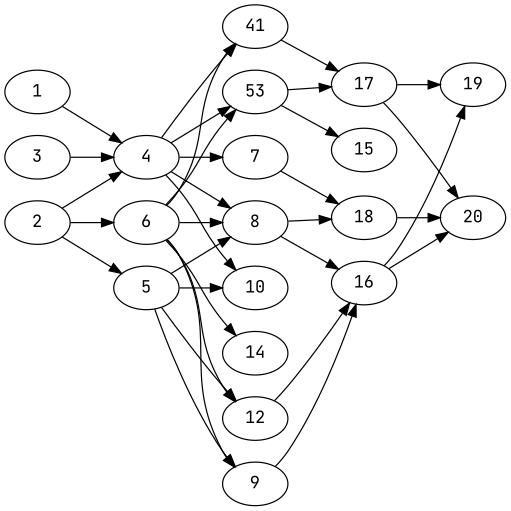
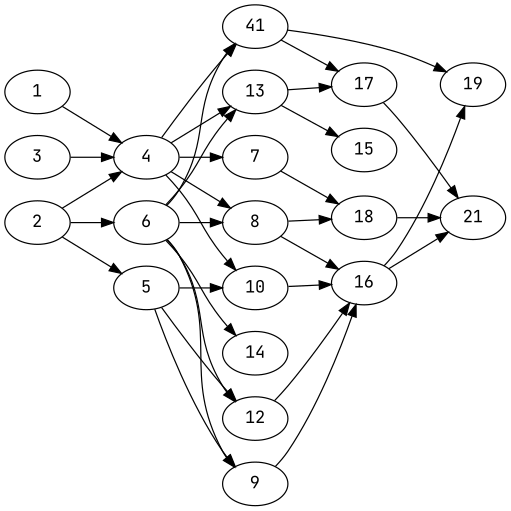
edge "17" -> "19": now "41" -> "19"
node "53": label "53" -> "13"
node "20": label "20" -> "21"
edge "5" -> "8": removed
edge "10" -> "16": added
